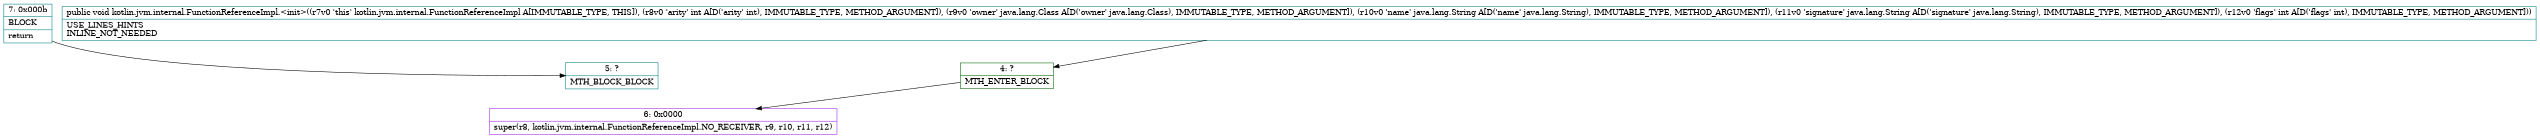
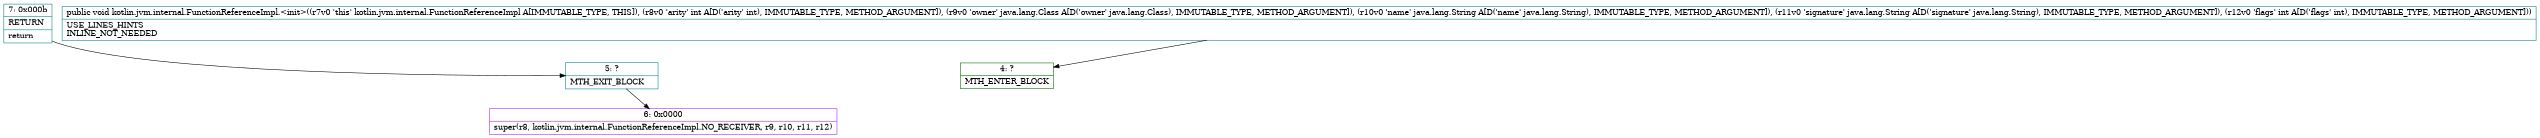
node "7: 0x000b": text "BLOCK" -> "RETURN"
node "5: ?": text "MTH_BLOCK_BLOCK" -> "MTH_EXIT_BLOCK"
edge "4: ?" -> "6: 0x0000": now "5: ?" -> "6: 0x0000"
